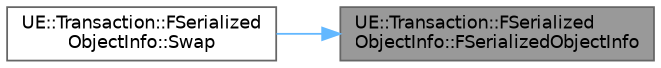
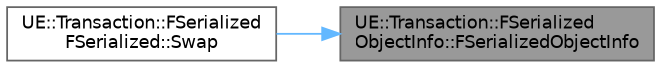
node "UE::Transaction::FSerialized ObjectInfo::Swap": label "UE::Transaction::FSerialized ObjectInfo::Swap" -> "UE::Transaction::FSerialized FSerialized::Swap"
